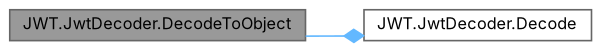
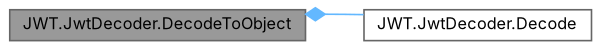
edge "JWT.JwtDecoder.DecodeToObject" -> "JWT.JwtDecoder.Decode": reversed
